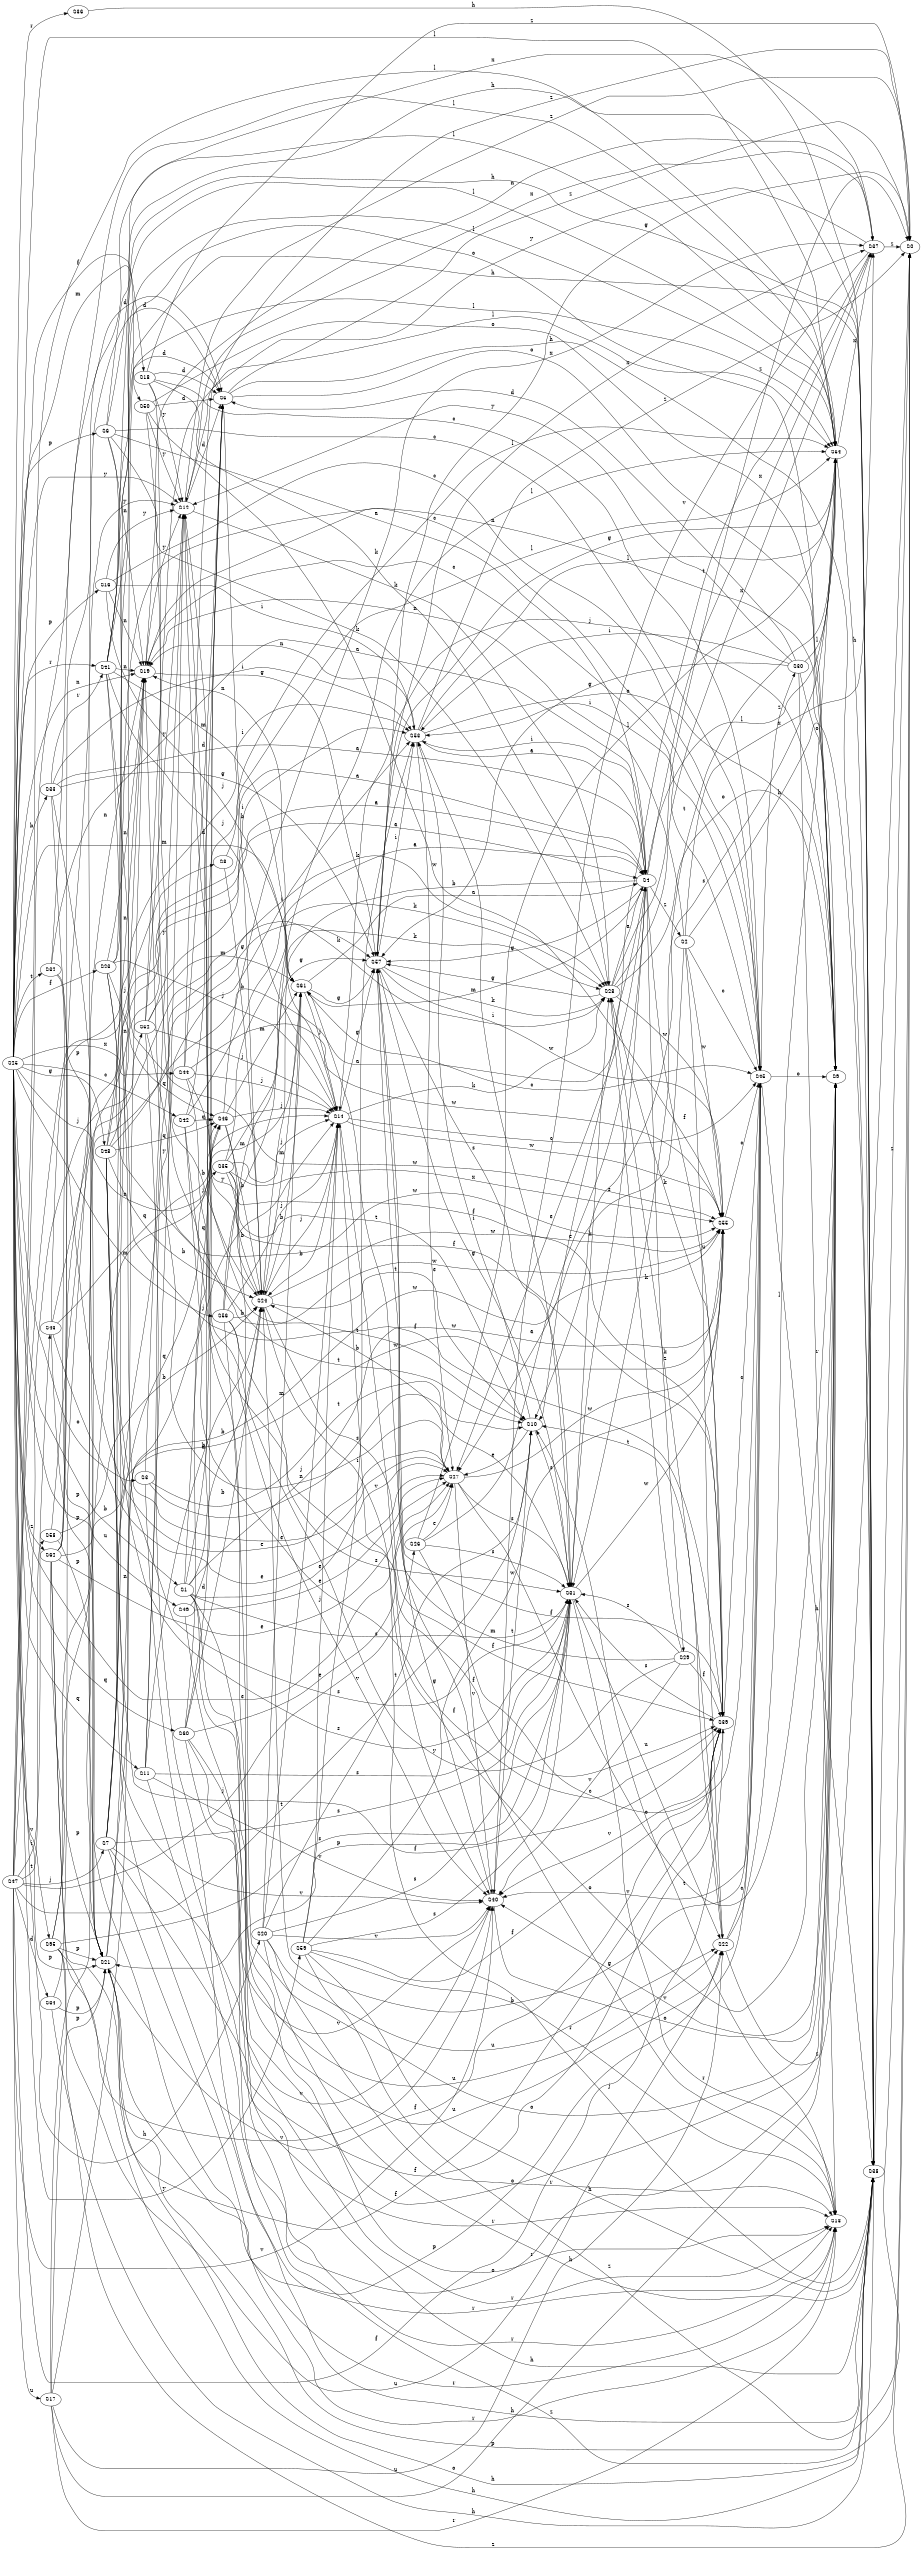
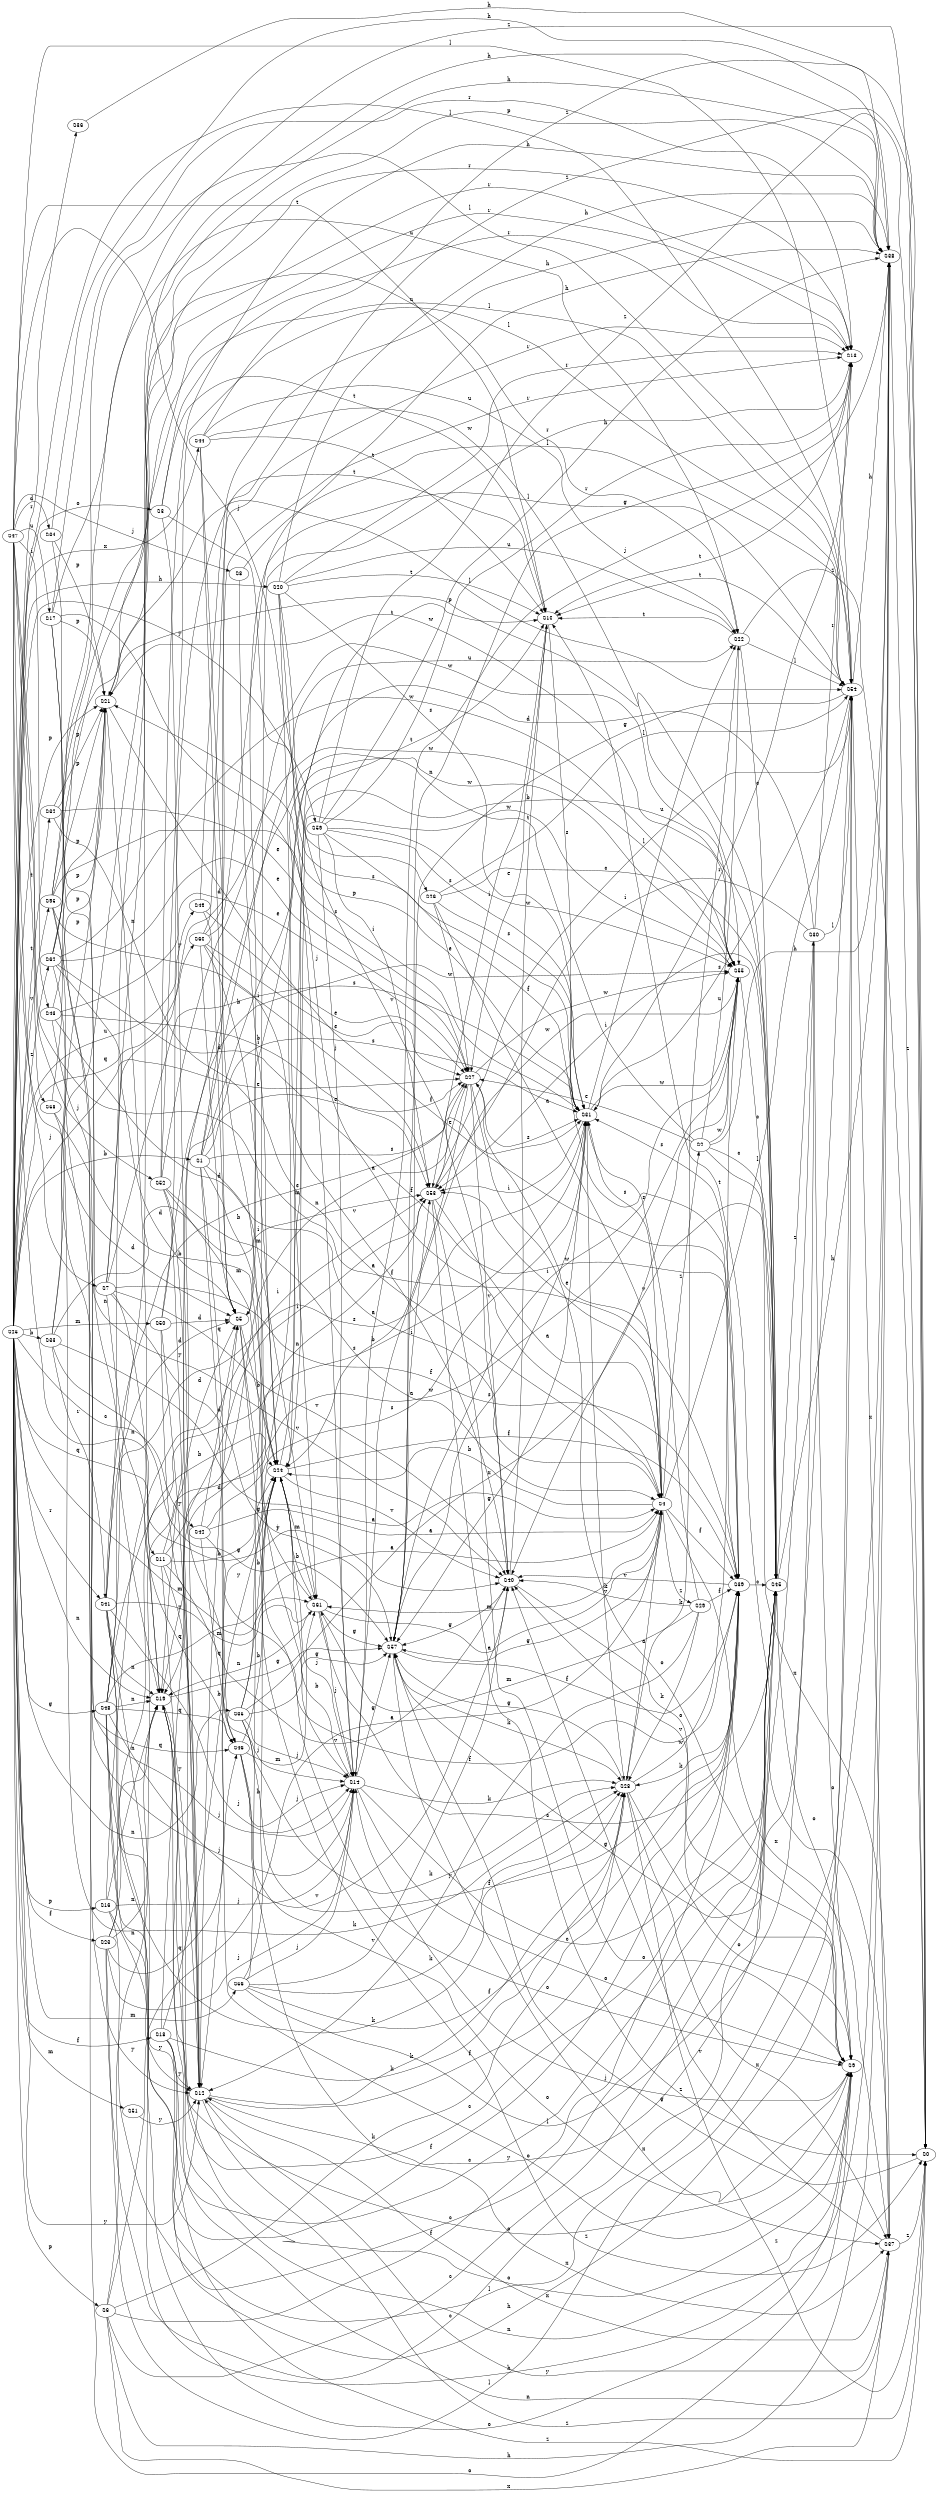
node "S51": added
